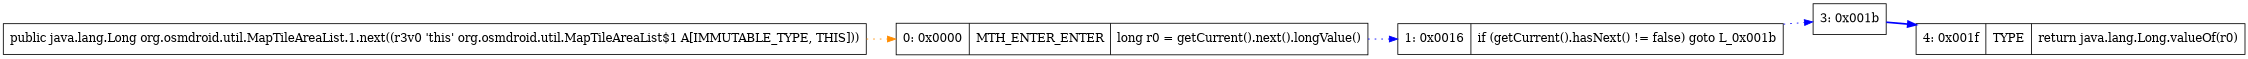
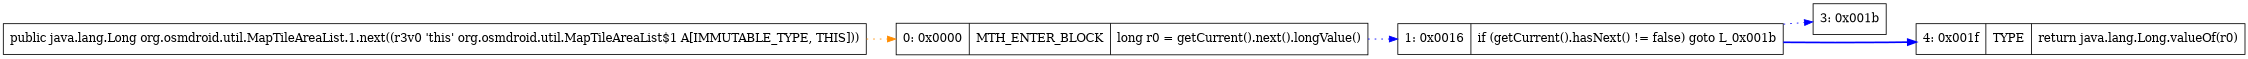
edge "3: 0x001b" -> "4: 0x001f": now "1: 0x0016" -> "4: 0x001f"
node "0: 0x0000": text "MTH_ENTER_ENTER" -> "MTH_ENTER_BLOCK"
